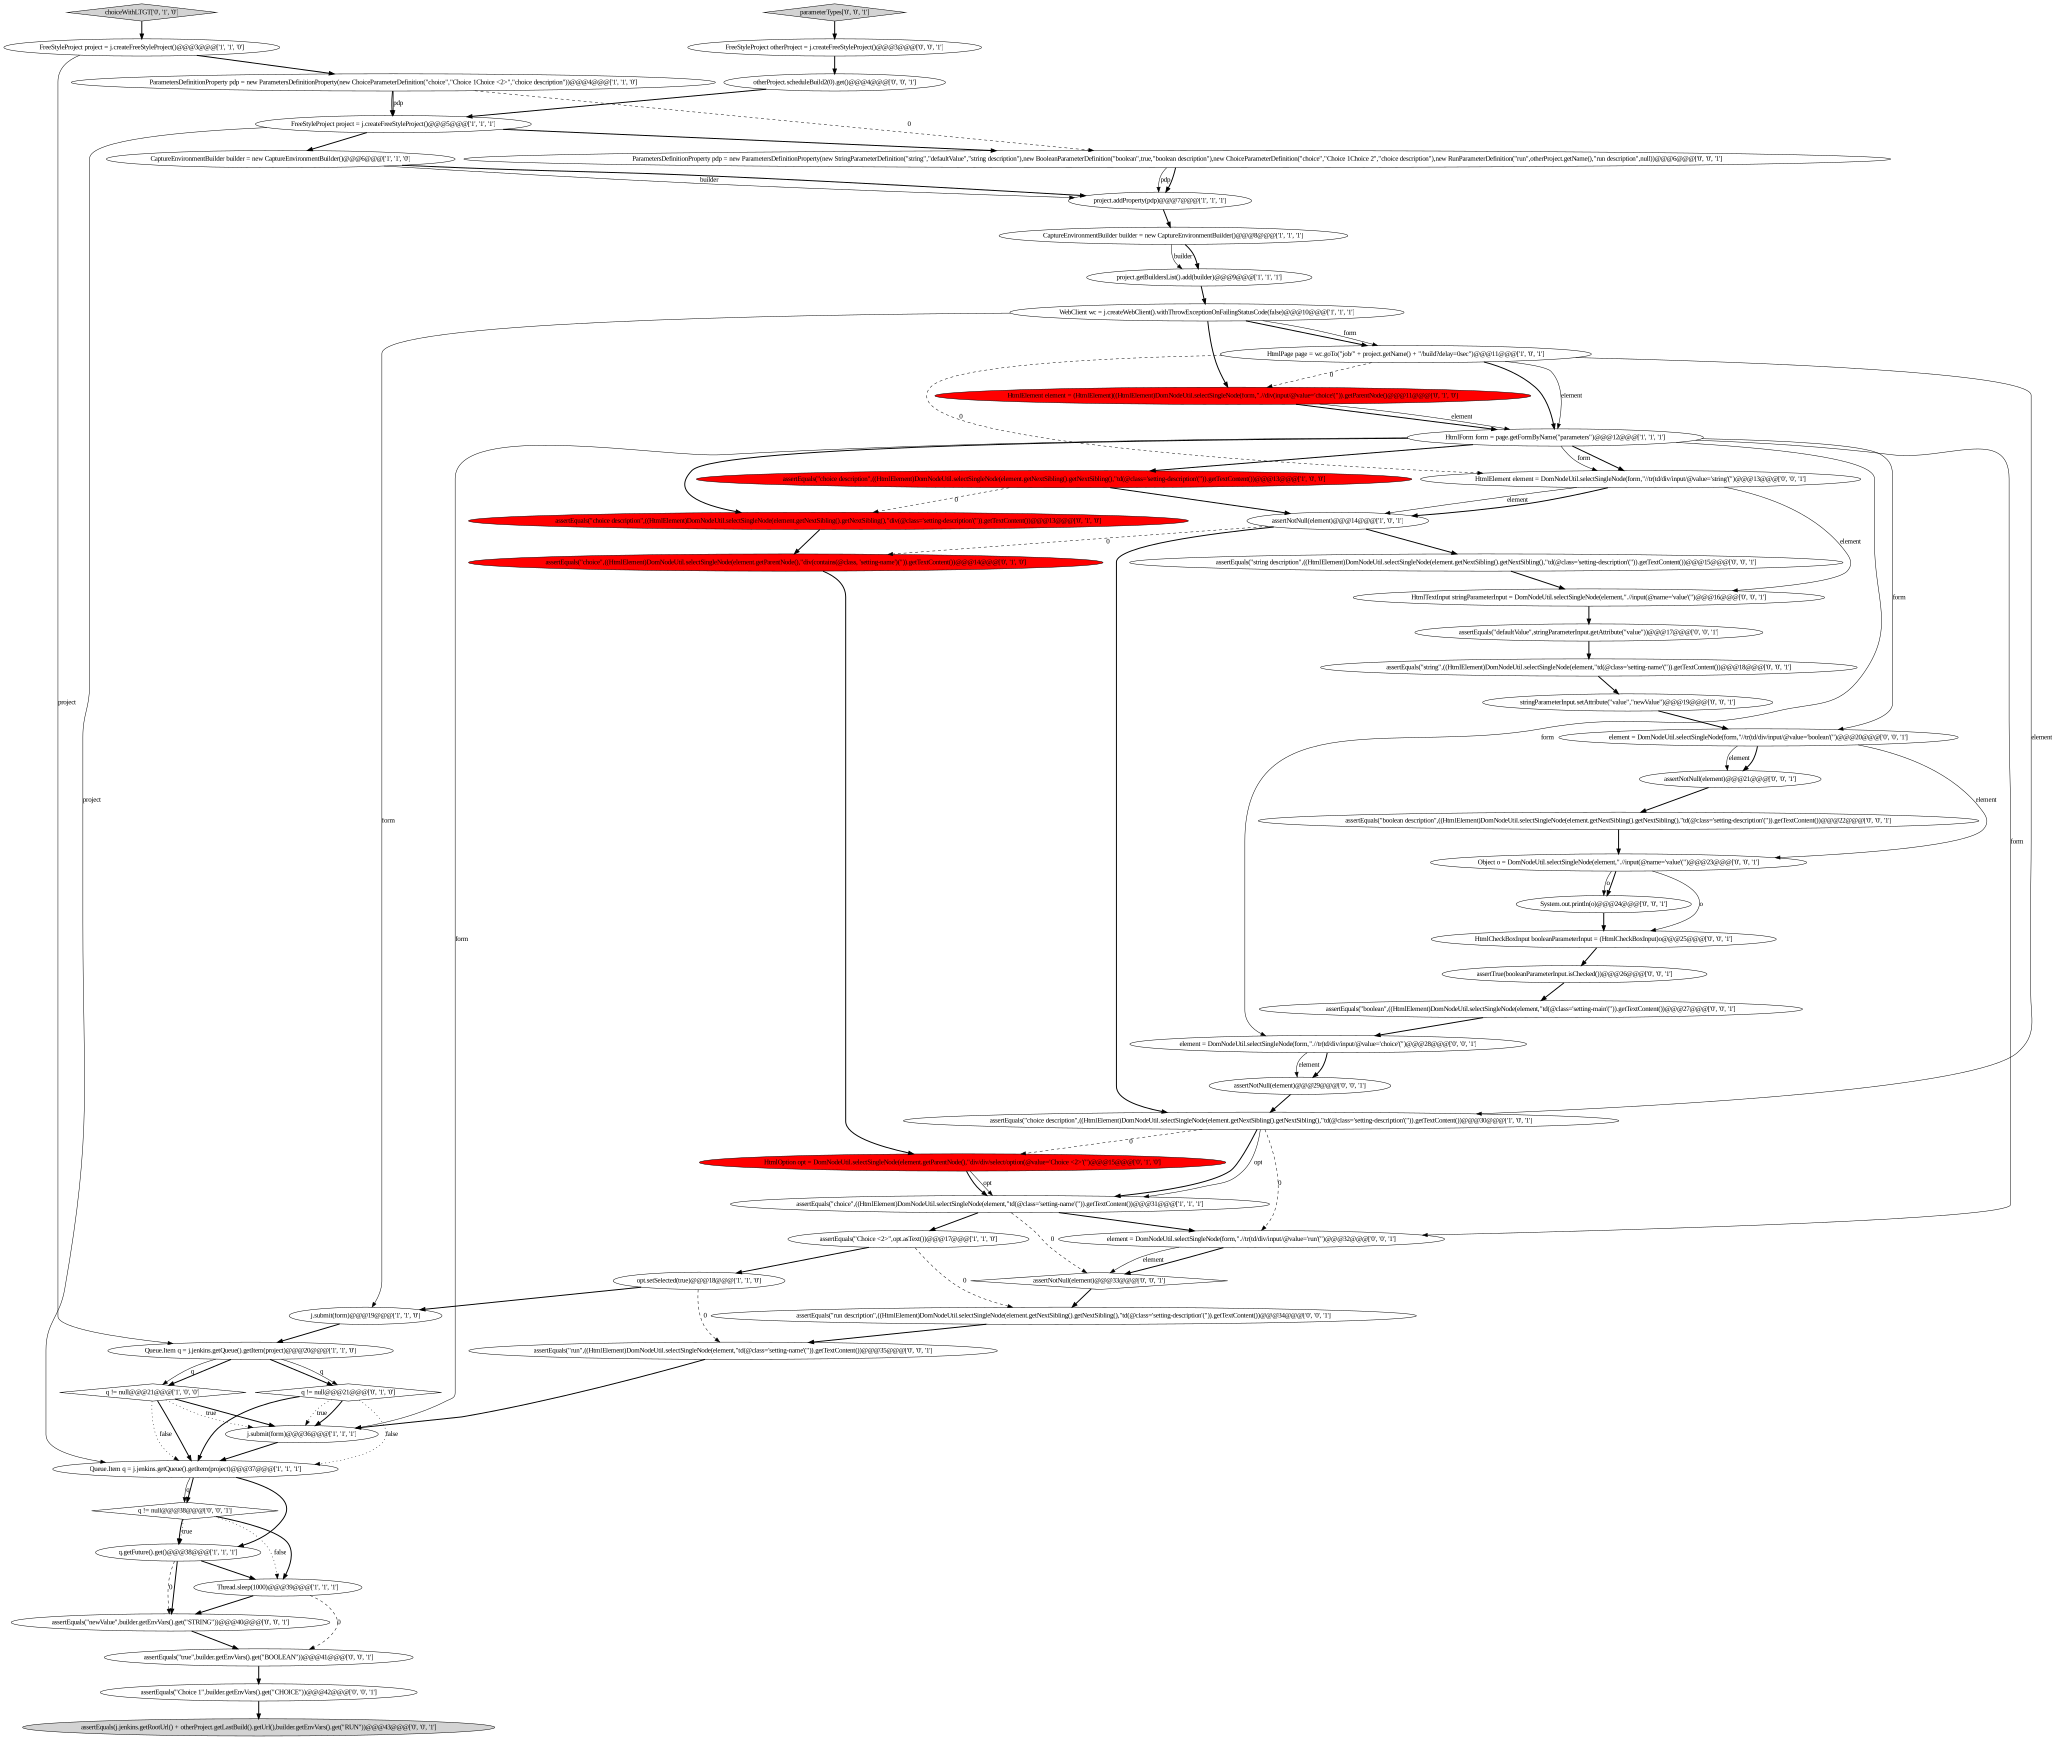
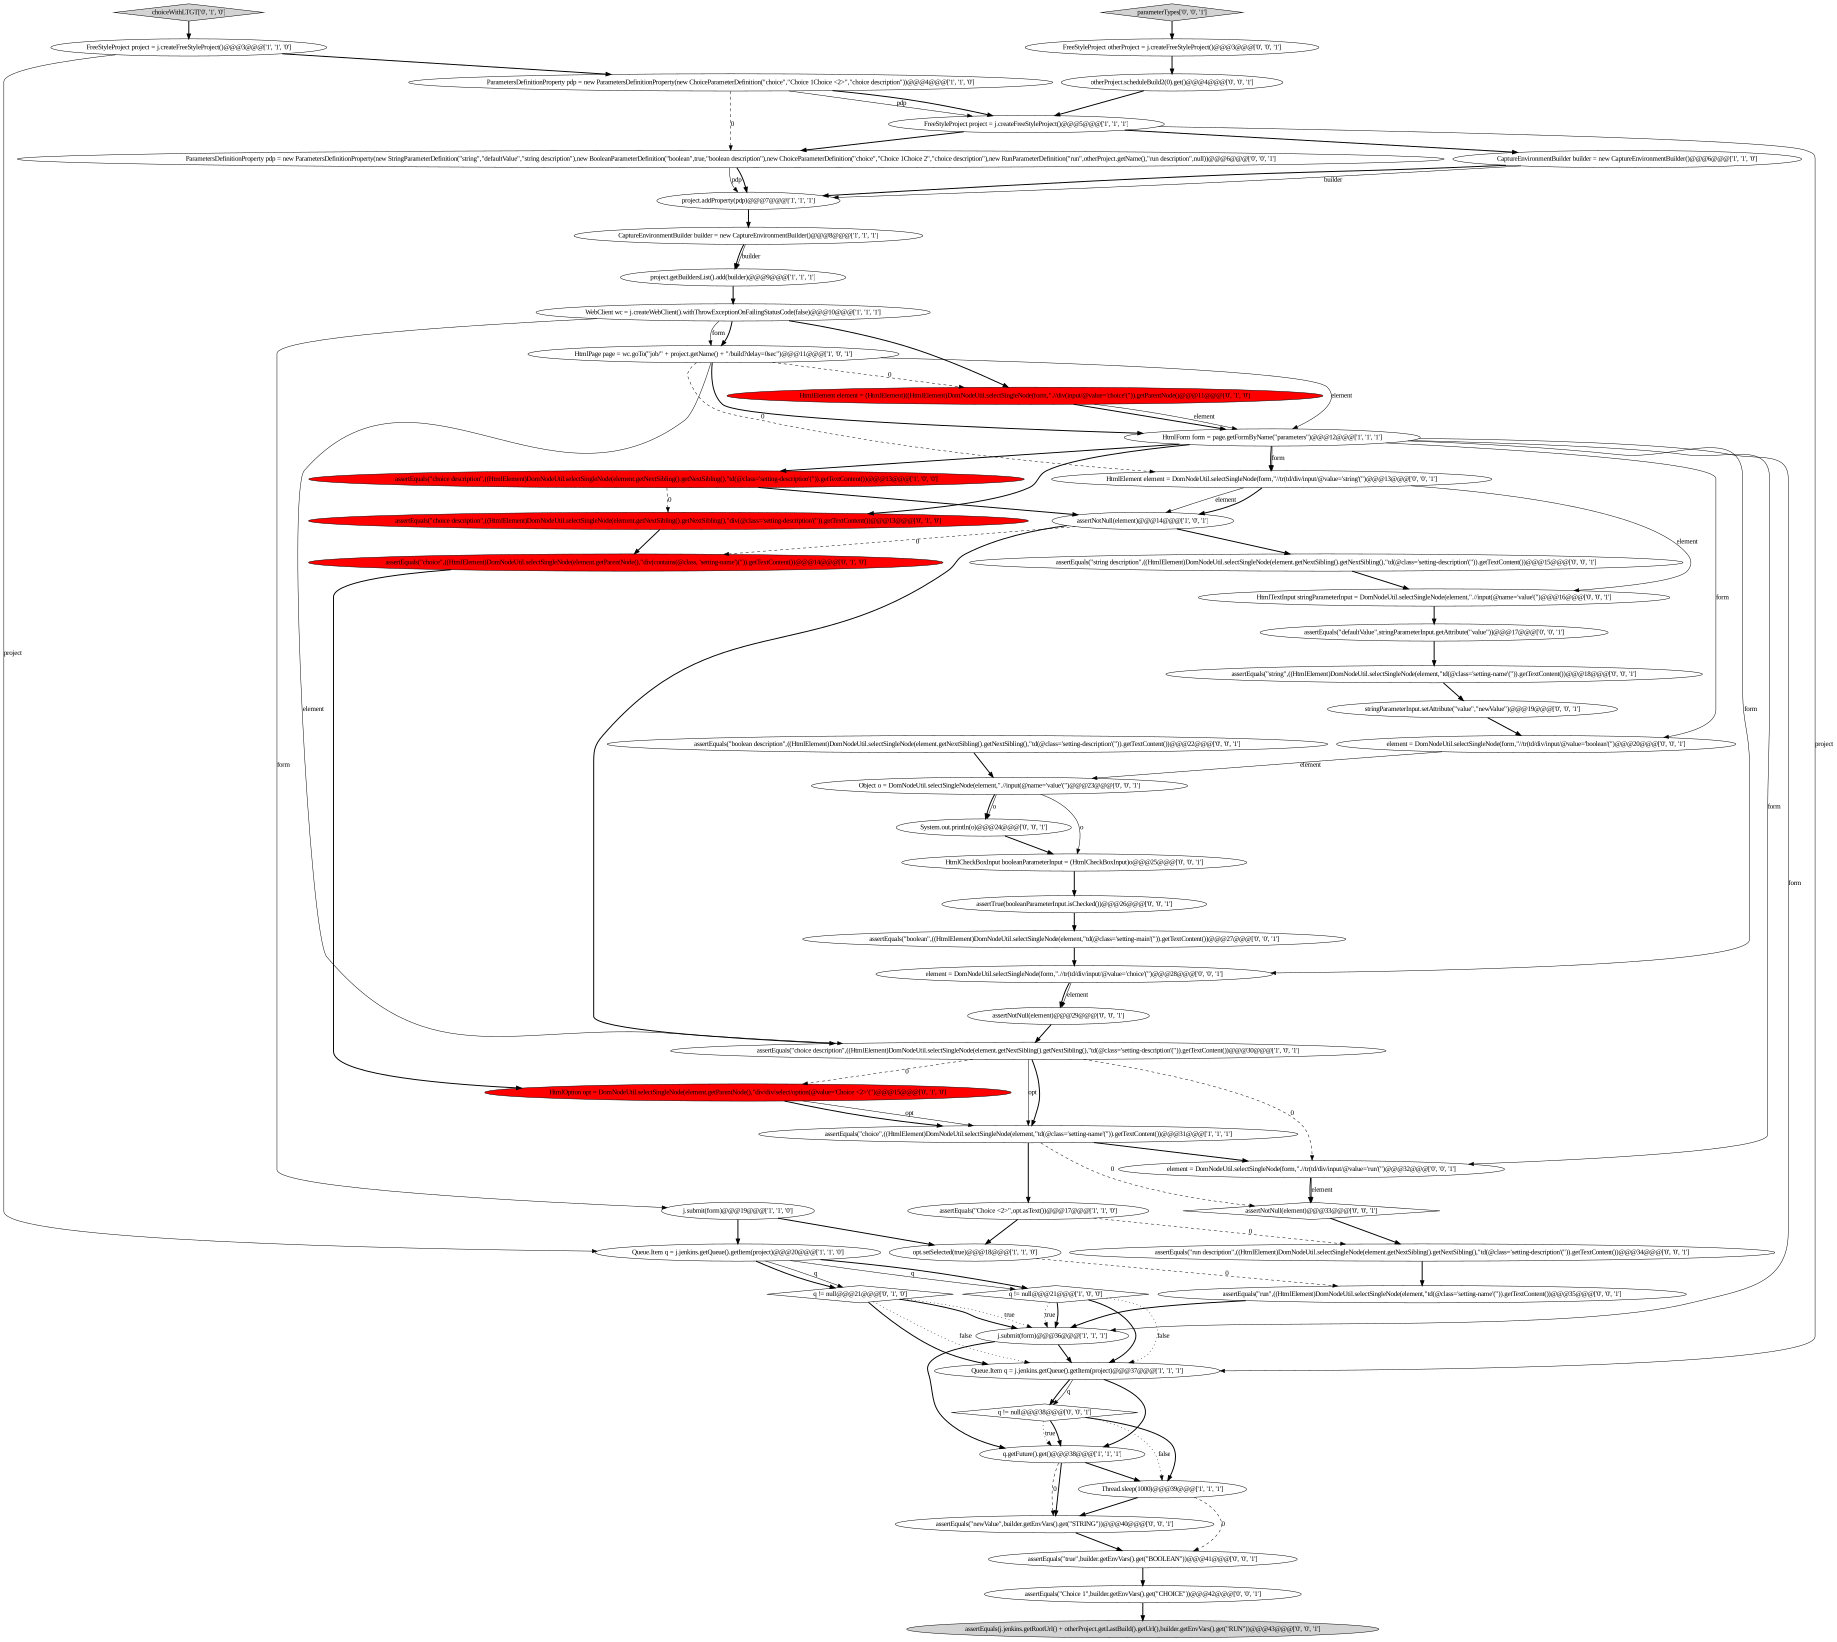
node "assertNotNull(element)@@@21@@@['0', '0', '1']": removed
edge "opt.setSelected(true)@@@18@@@['1', '1', '0']" -> "j.submit(form)@@@19@@@['1', '1', '0']": reversed
edge "j.submit(form)@@@36@@@['1', '1', '1']" -> "q.getFuture().get()@@@38@@@['1', '1', '1']": added
